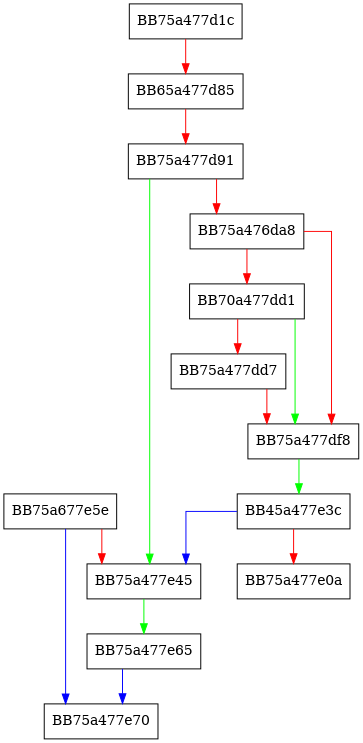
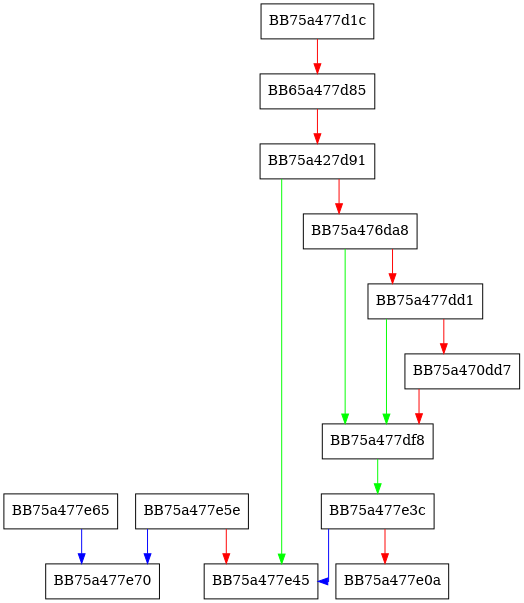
node "BB75a477d91": label "BB75a477d91" -> "BB75a427d91"
node "BB70a477dd1": label "BB70a477dd1" -> "BB75a477dd1"
edge "BB75a476da8" -> "BB75a477df8": color red -> green
node "BB75a477dd7": label "BB75a477dd7" -> "BB75a470dd7"
node "BB75a677e5e": label "BB75a677e5e" -> "BB75a477e5e"
node "BB45a477e3c": label "BB45a477e3c" -> "BB75a477e3c"
edge "BB75a477e45" -> "BB75a477e65": removed
